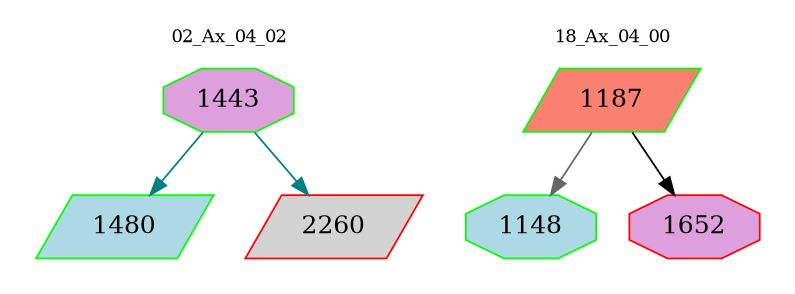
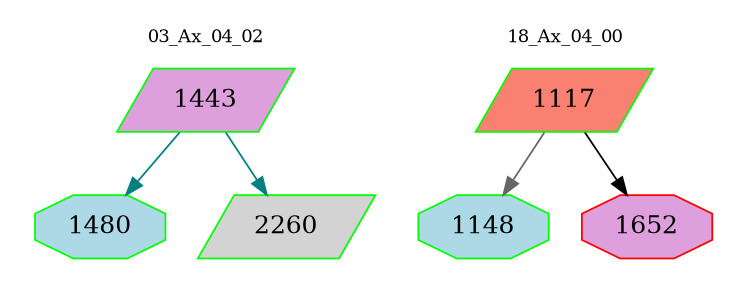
cluster "02_Ax_04_02": label "02_Ax_04_02" -> "03_Ax_04_02"
node "1443": shape octagon -> parallelogram
node "1187": label "1187" -> "1117"
node "1480": shape parallelogram -> octagon
node "2260": color red -> green
